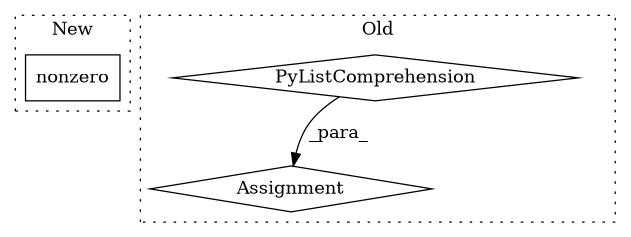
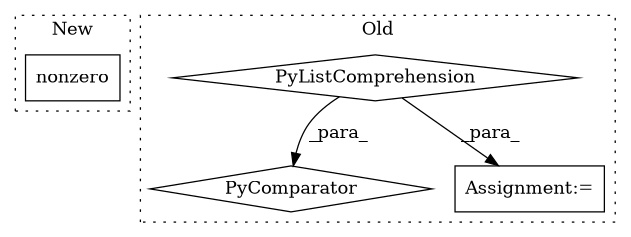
node "Assignment": label "Assignment" -> "PyComparator"
node "Assignment:=": added
